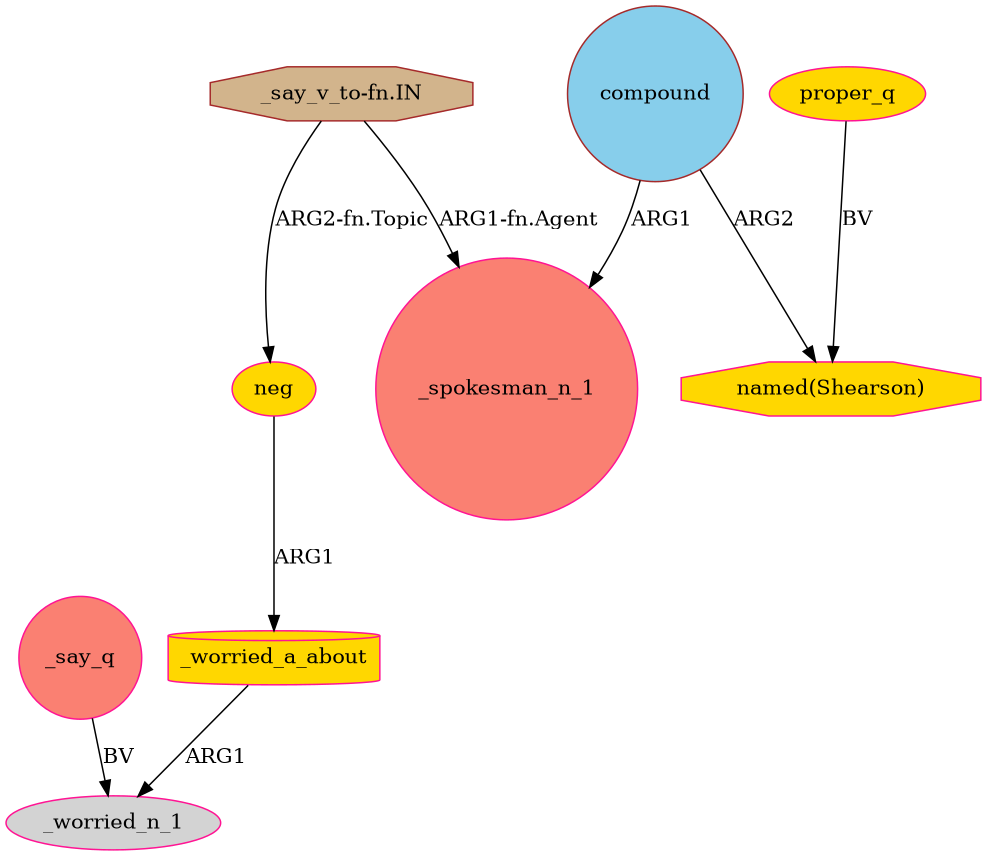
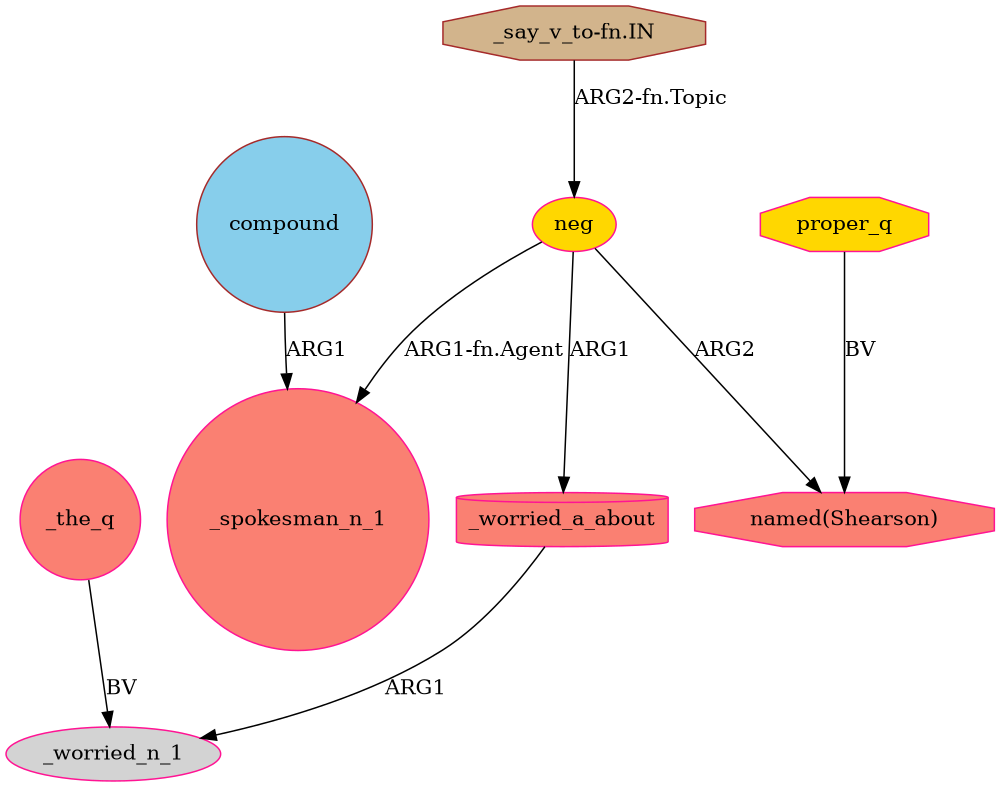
node "proper_q": shape ellipse -> octagon
edge "_say_v_to-fn.IN" -> "_spokesman_n_1": now "neg" -> "_spokesman_n_1"
edge "compound" -> "named(Shearson)": now "neg" -> "named(Shearson)"
node "named(Shearson)": fillcolor gold -> salmon
node "_say_q": label "_say_q" -> "_the_q"
node "_worried_a_about": fillcolor gold -> salmon
